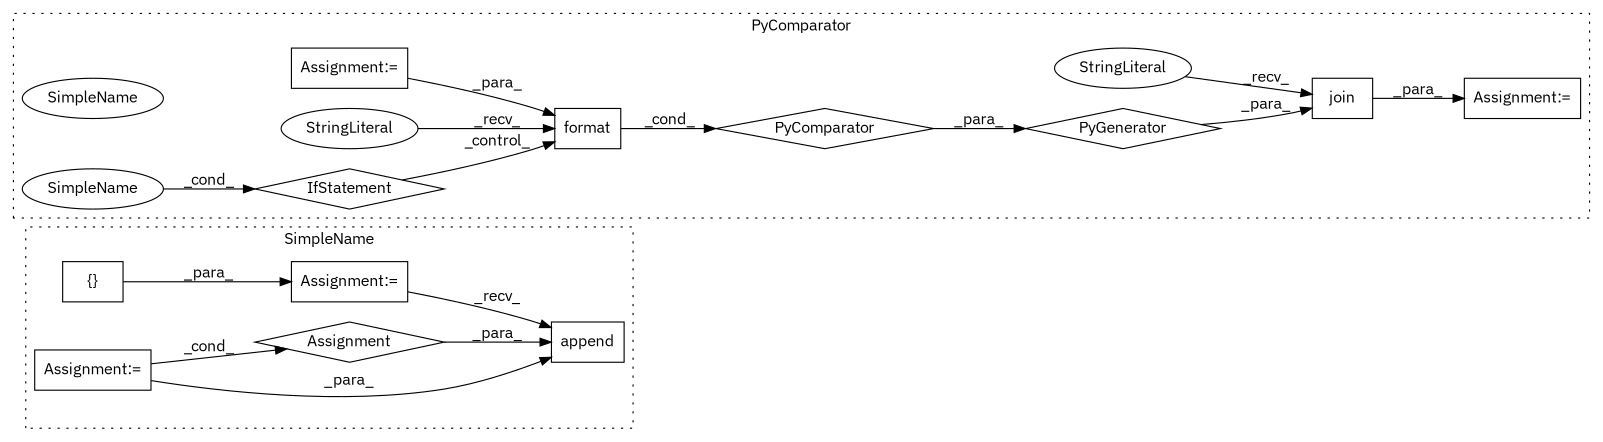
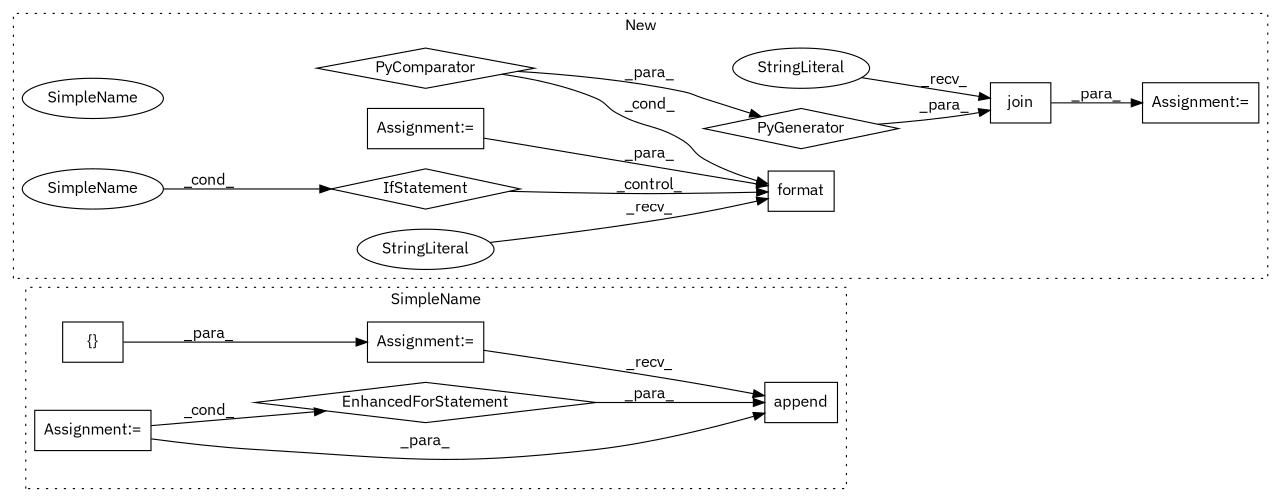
cluster "PyComparator": label "PyComparator" -> "New"
edge "format" -> "PyComparator": reversed
node "Assignment": label "Assignment" -> "EnhancedForStatement"
